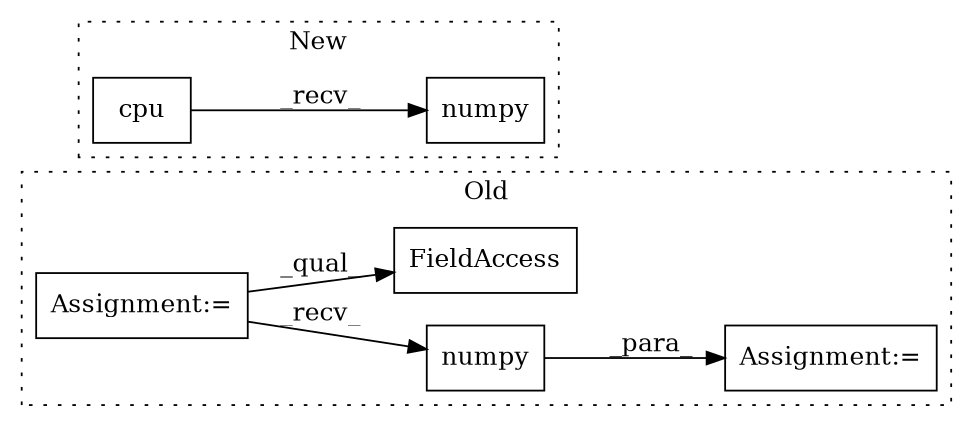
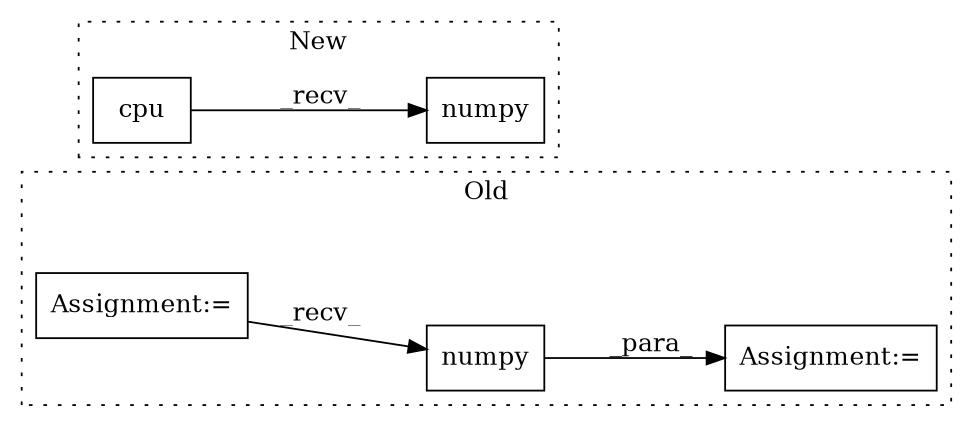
node "FieldAccess": removed
